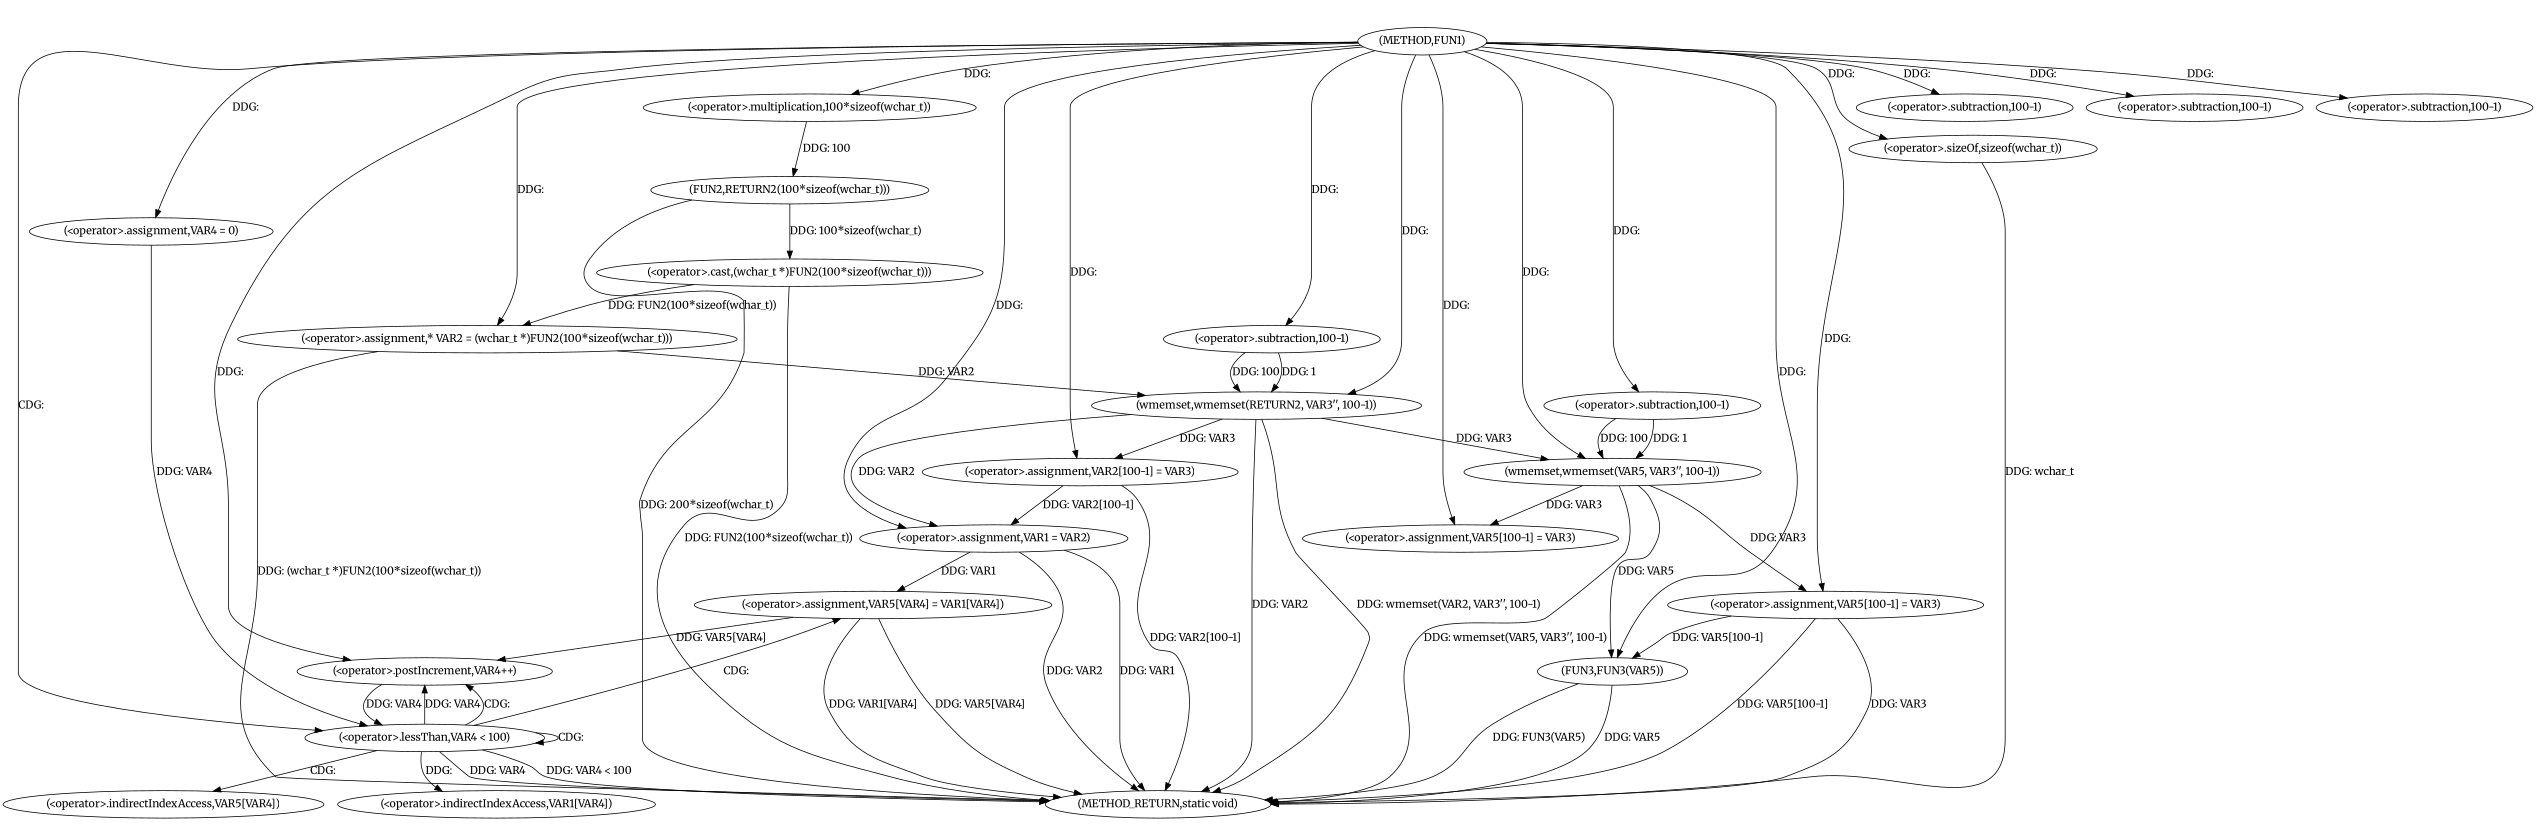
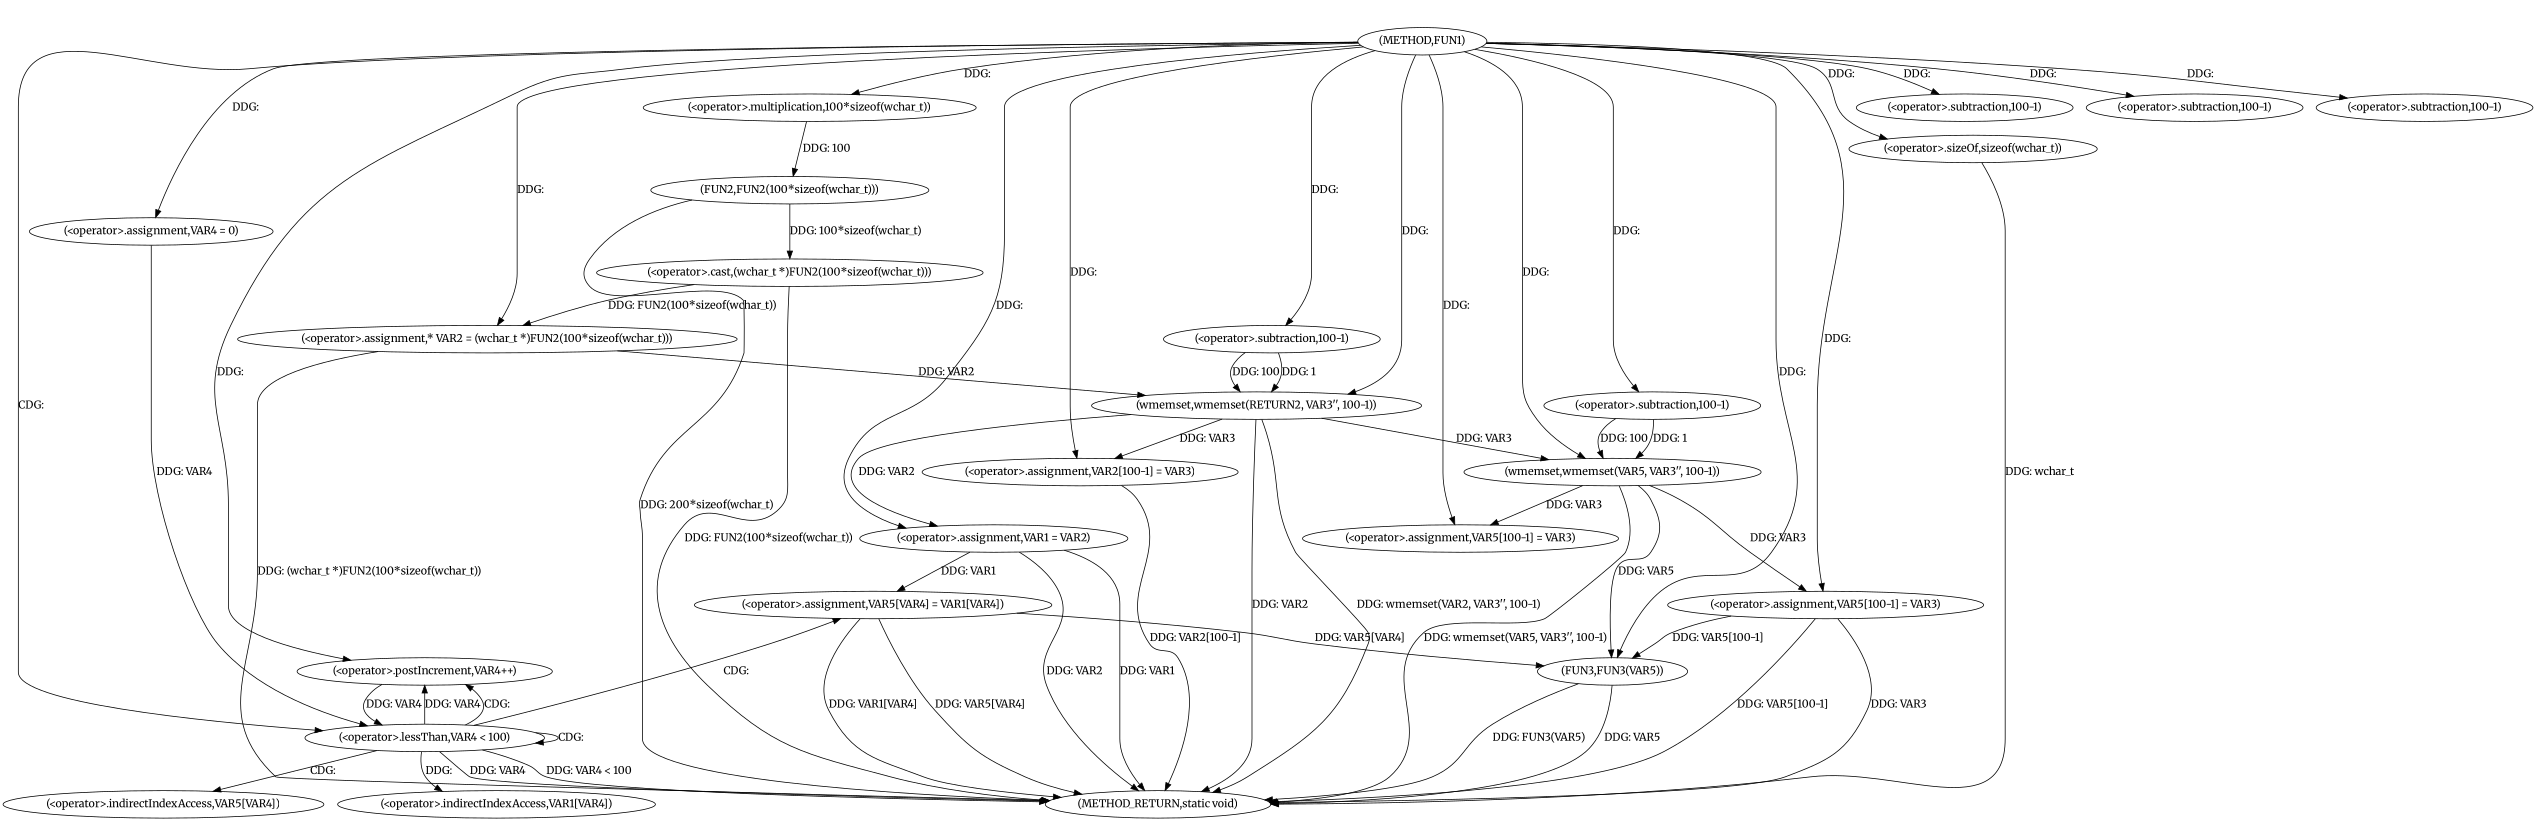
node "(FUN2,RETURN2(100*sizeof(wchar_t)))": label "(FUN2,RETURN2(100*sizeof(wchar_t)))" -> "(FUN2,FUN2(100*sizeof(wchar_t)))"
edge "(<operator>.assignment,VAR2[100-1] = VAR3)" -> "(<operator>.assignment,VAR1 = VAR2)": removed, label "DDG: VAR2[100-1]"
edge "(<operator>.assignment,VAR5[VAR4] = VAR1[VAR4])" -> "(<operator>.postIncrement,VAR4++)": now "(<operator>.assignment,VAR5[VAR4] = VAR1[VAR4])" -> "(FUN3,FUN3(VAR5))"
